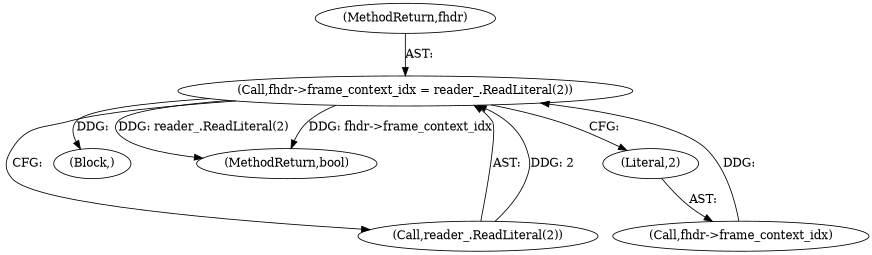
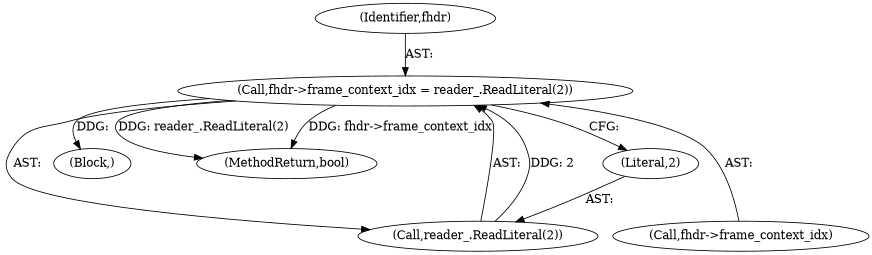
node "(MethodReturn,fhdr)": label "(MethodReturn,fhdr)" -> "(Identifier,fhdr)"
edge "(Call,fhdr->frame_context_idx = reader_.ReadLiteral(2))" -> "(Call,reader_.ReadLiteral(2))": label "CFG: " -> "AST: "
edge "(Call,fhdr->frame_context_idx)" -> "(Call,fhdr->frame_context_idx = reader_.ReadLiteral(2))": label "DDG: " -> "AST: "
edge "(Literal,2)" -> "(Call,fhdr->frame_context_idx)": now "(Literal,2)" -> "(Call,reader_.ReadLiteral(2))"
